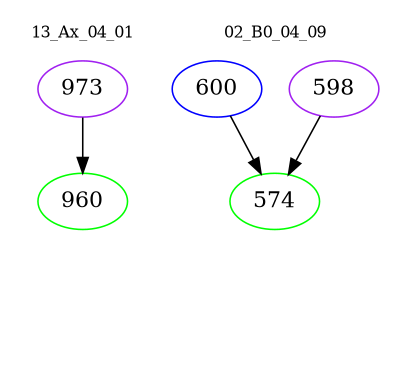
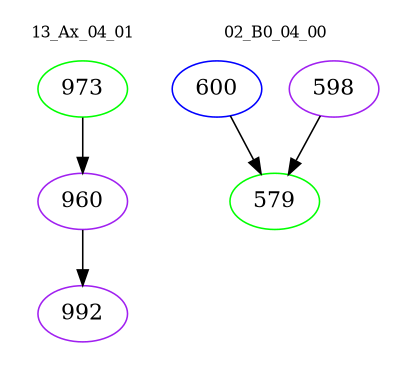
cluster "02_B0_04_09": label "02_B0_04_09" -> "02_B0_04_00"
node "973": color purple -> green
node "960": color green -> purple
node "574": label "574" -> "579"
node "992": added
